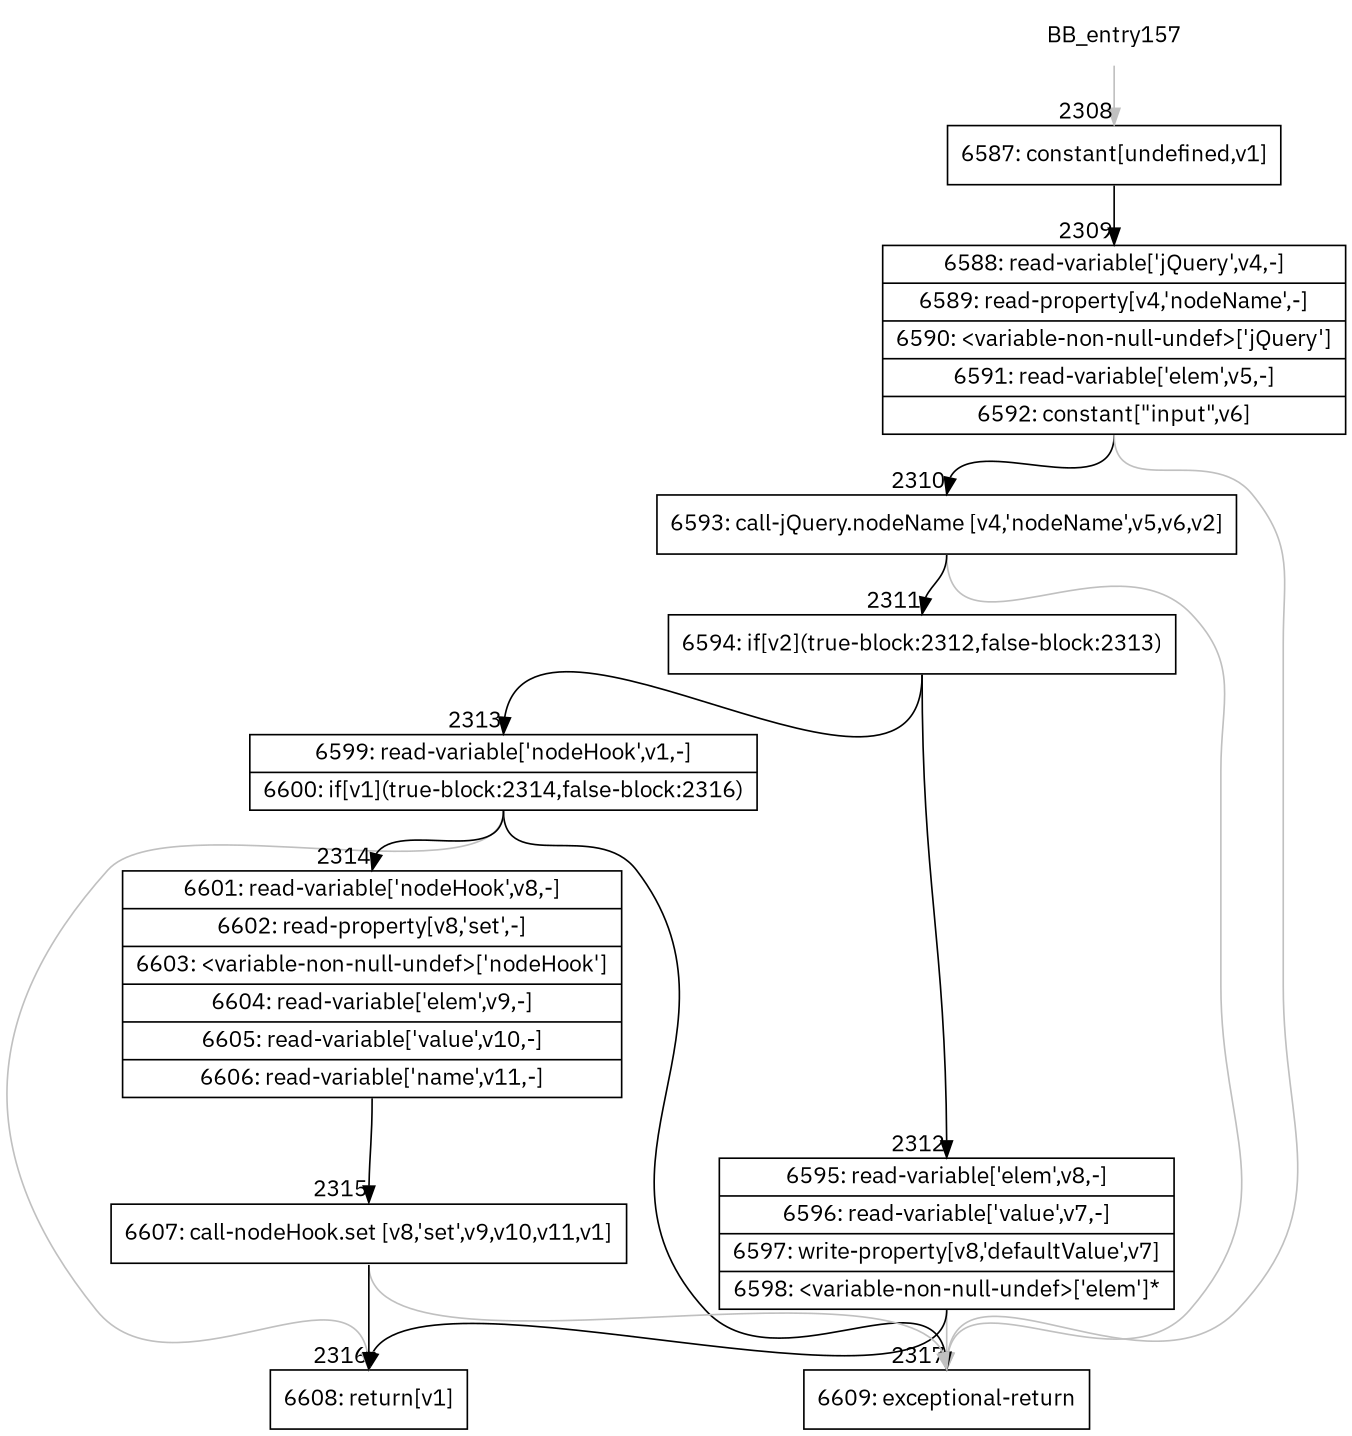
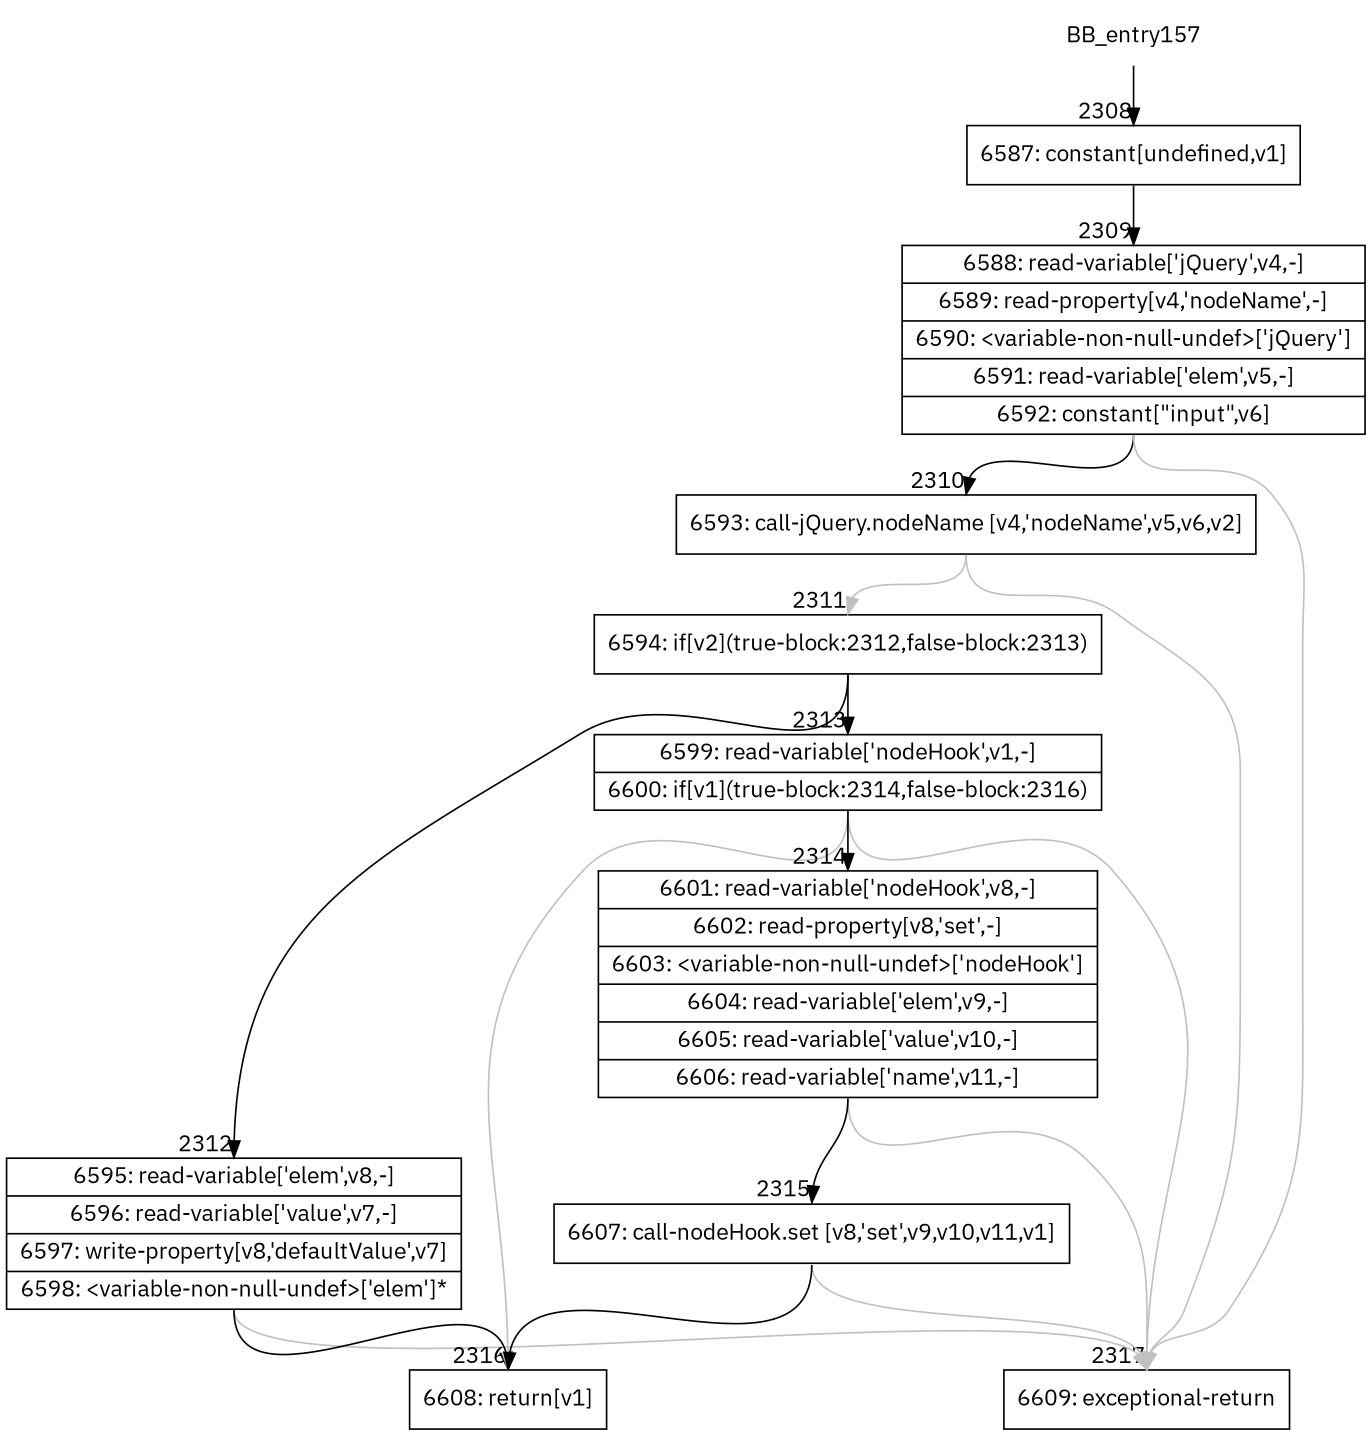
edge "BB_entry157" -> "6587: constant[undefined,v1]": color gray -> black
edge "6593: call-jQuery.nodeName [v4,'nodeName',v5,v6,v2]" -> "6594: if[v2](true-block:2312,false-block:2313)": color black -> gray
edge "6599: read-variable['nodeHook',v1,-]" -> "6609: exceptional-return": color black -> gray
edge "6601: read-variable['nodeHook',v8,-]" -> "6609: exceptional-return": added
